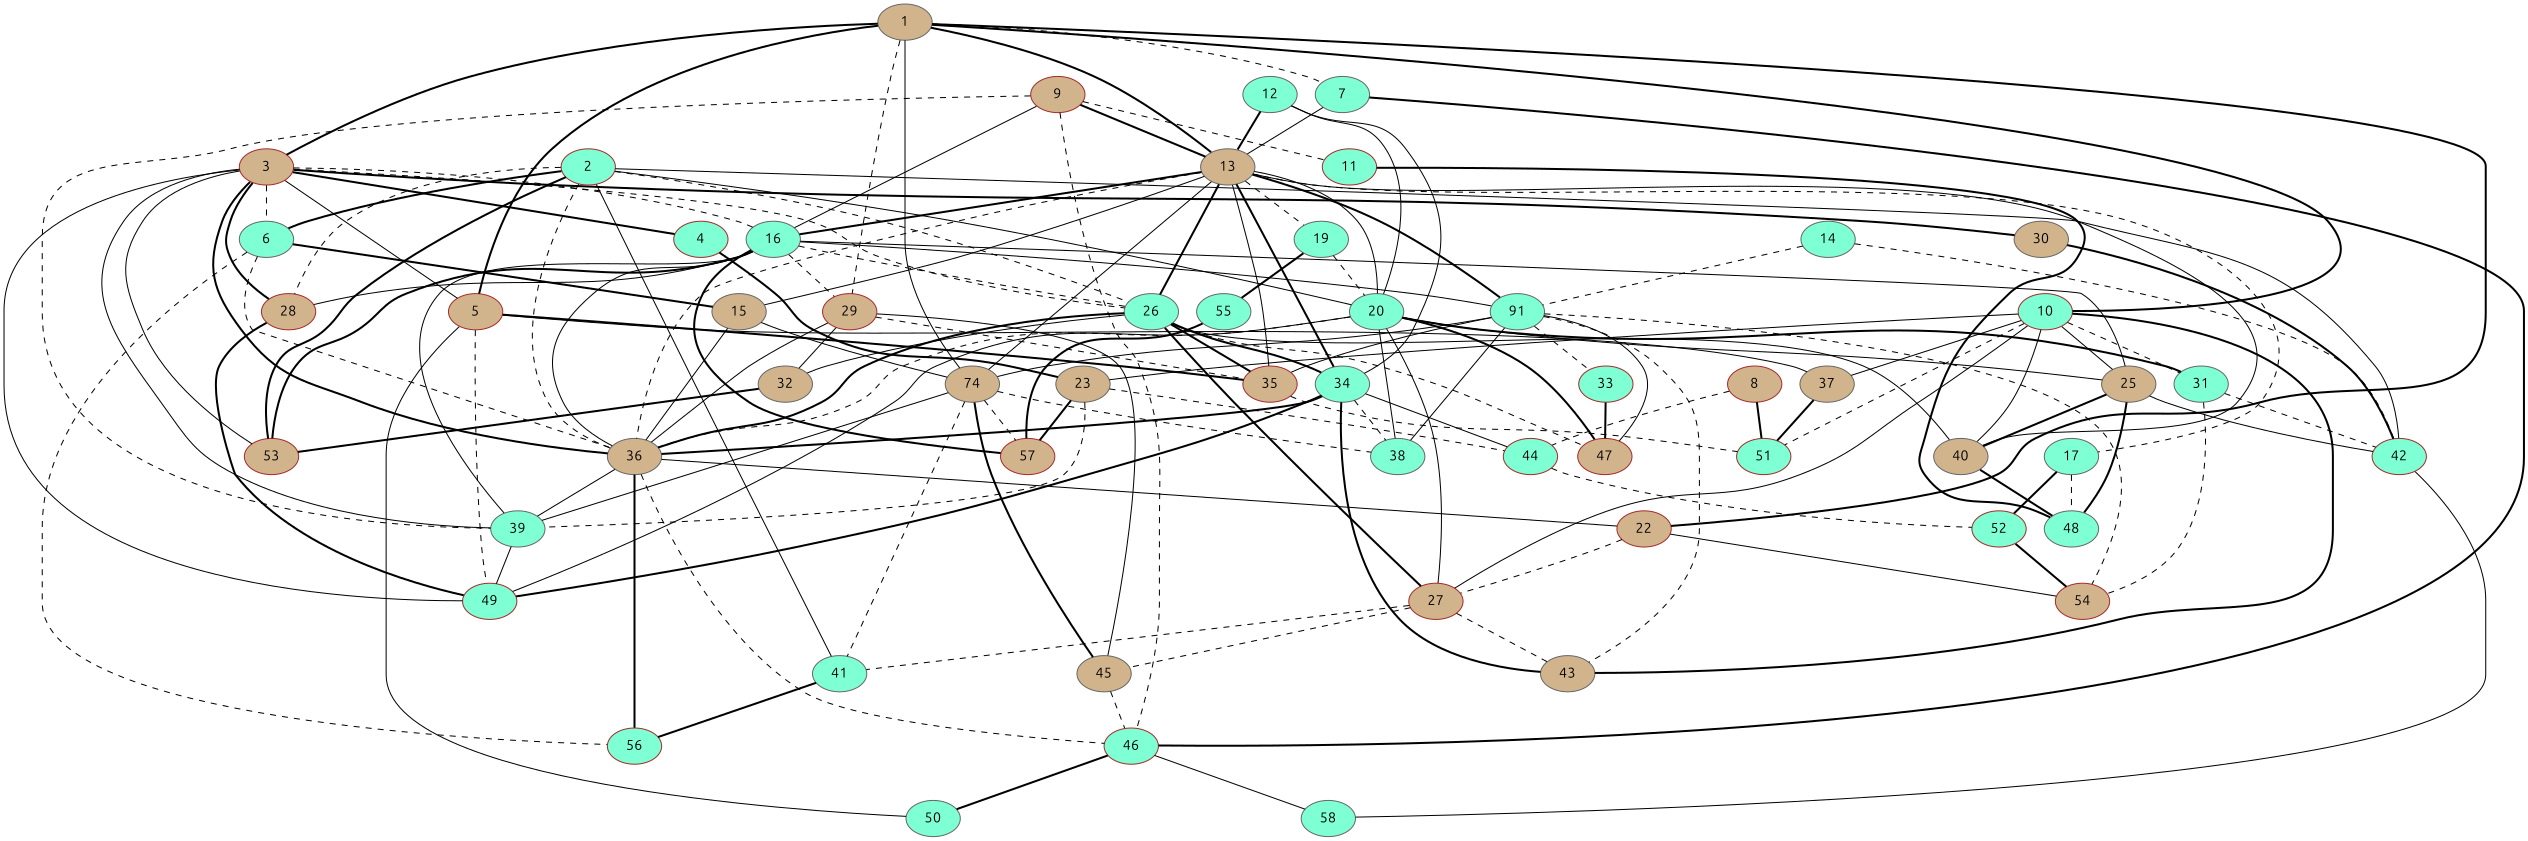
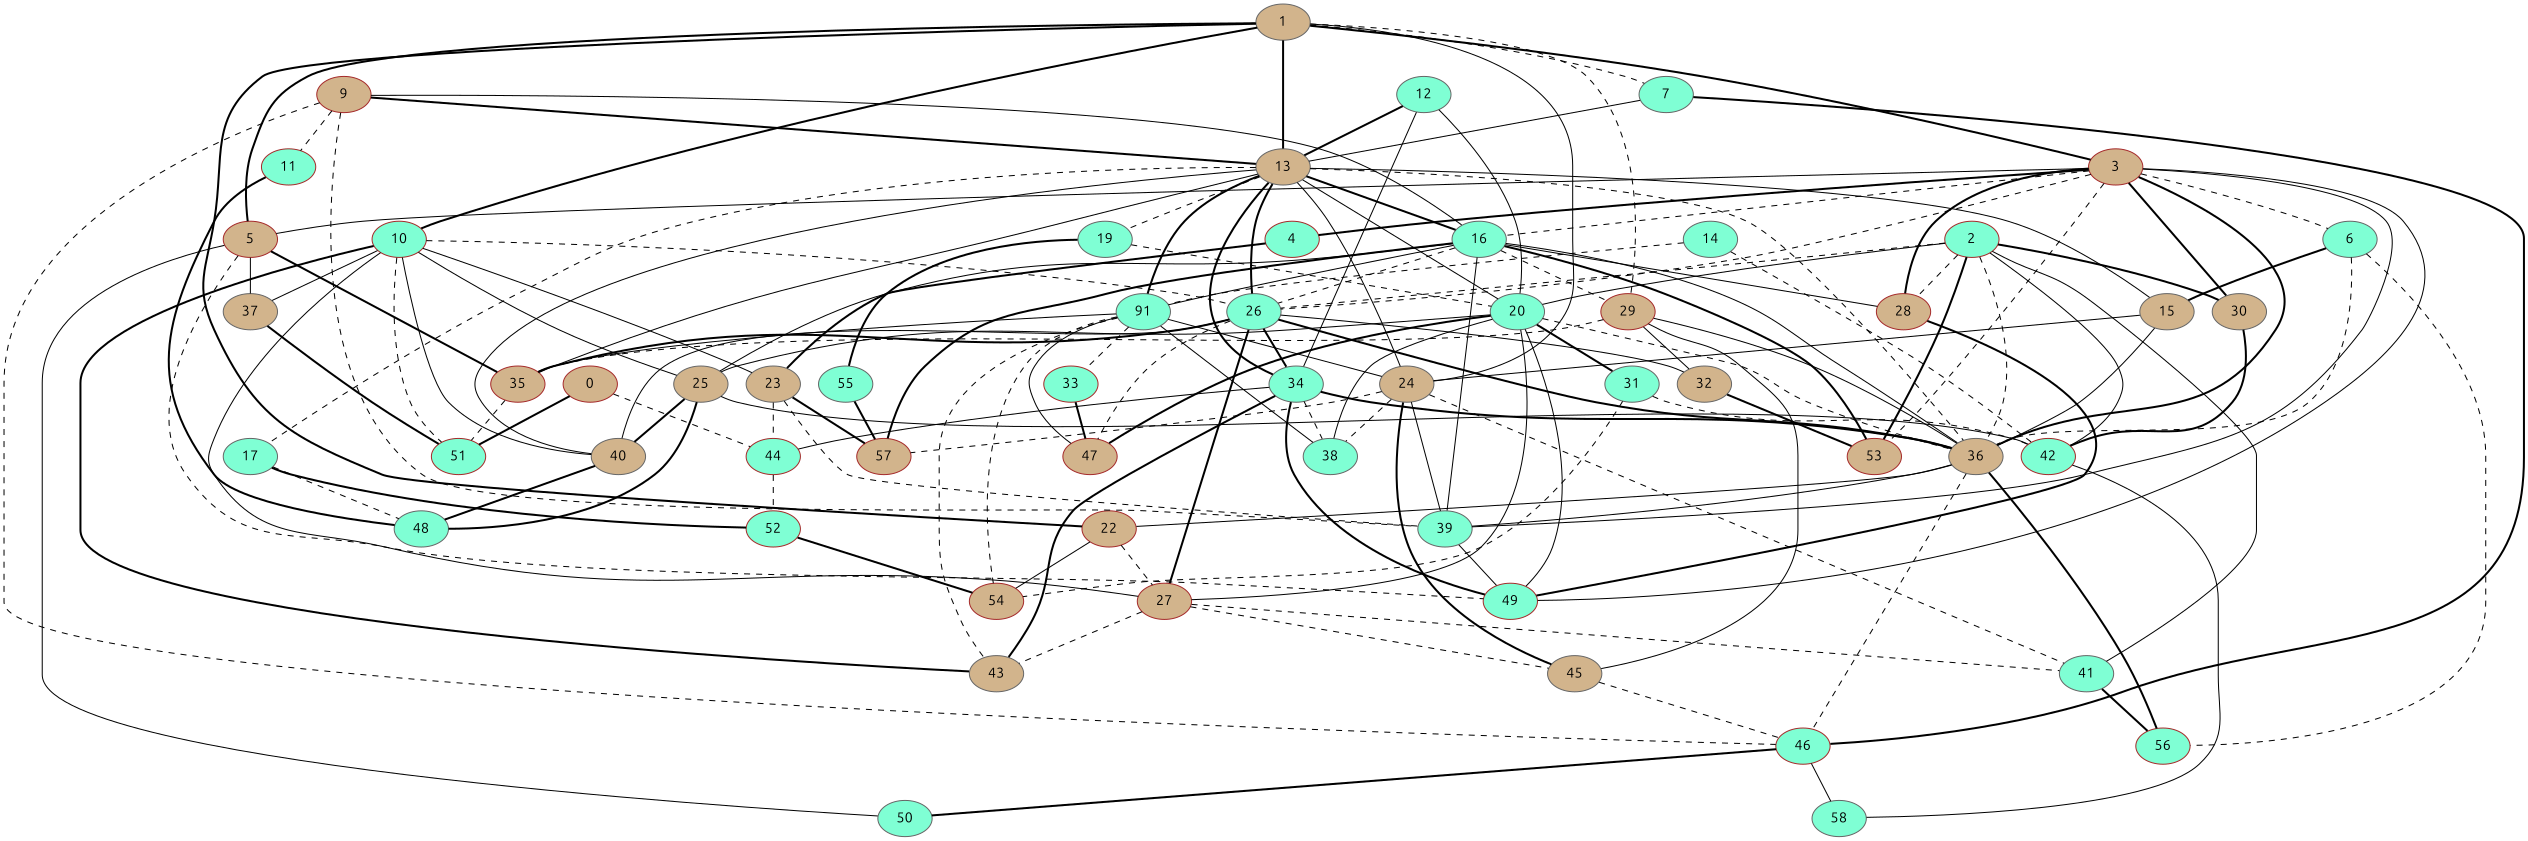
edge "2" -- "6": now "2" -- "30"
edge "3" -- "53": style solid -> dashed
edge "10" -- "31": now "10" -- "26"
node "74": label "74" -> "24"
node "8": label "8" -> "0"
